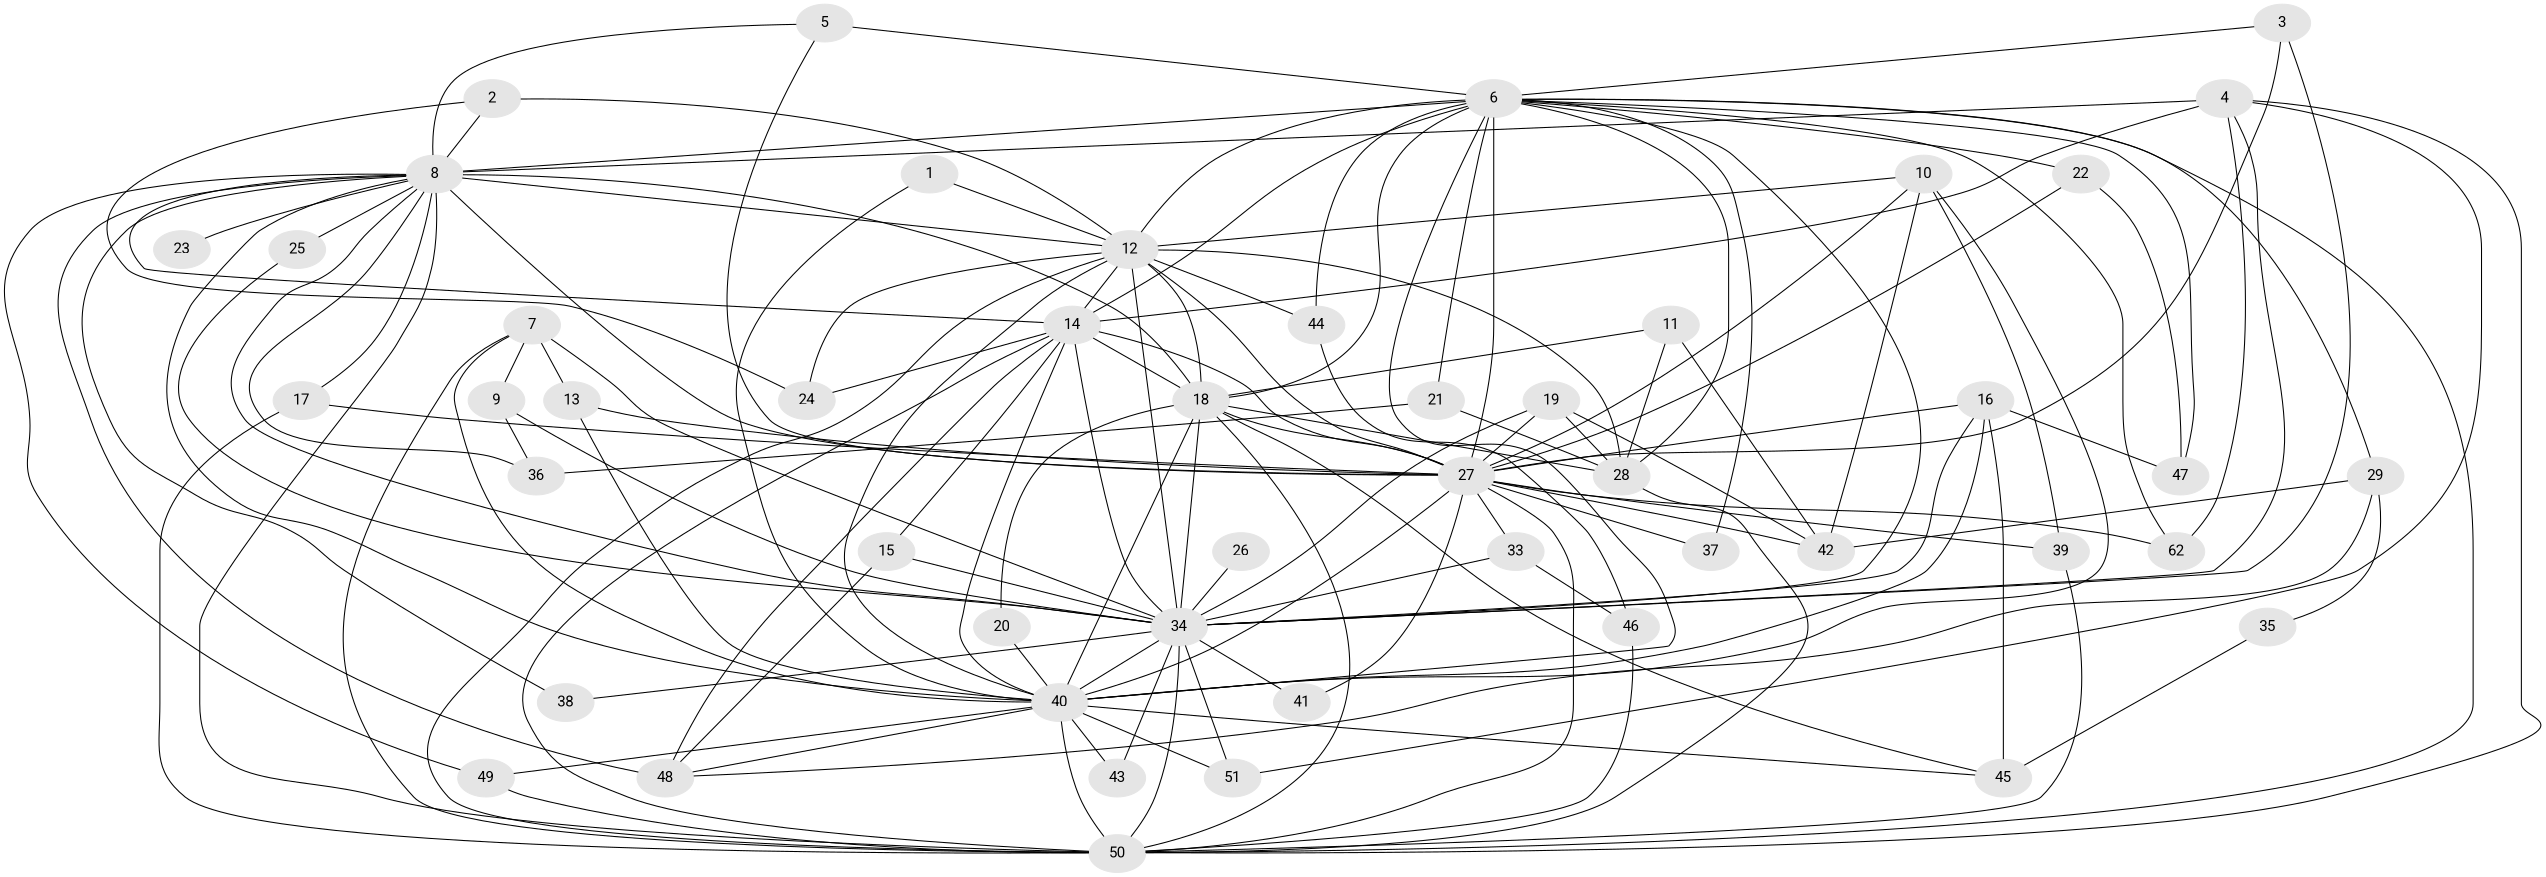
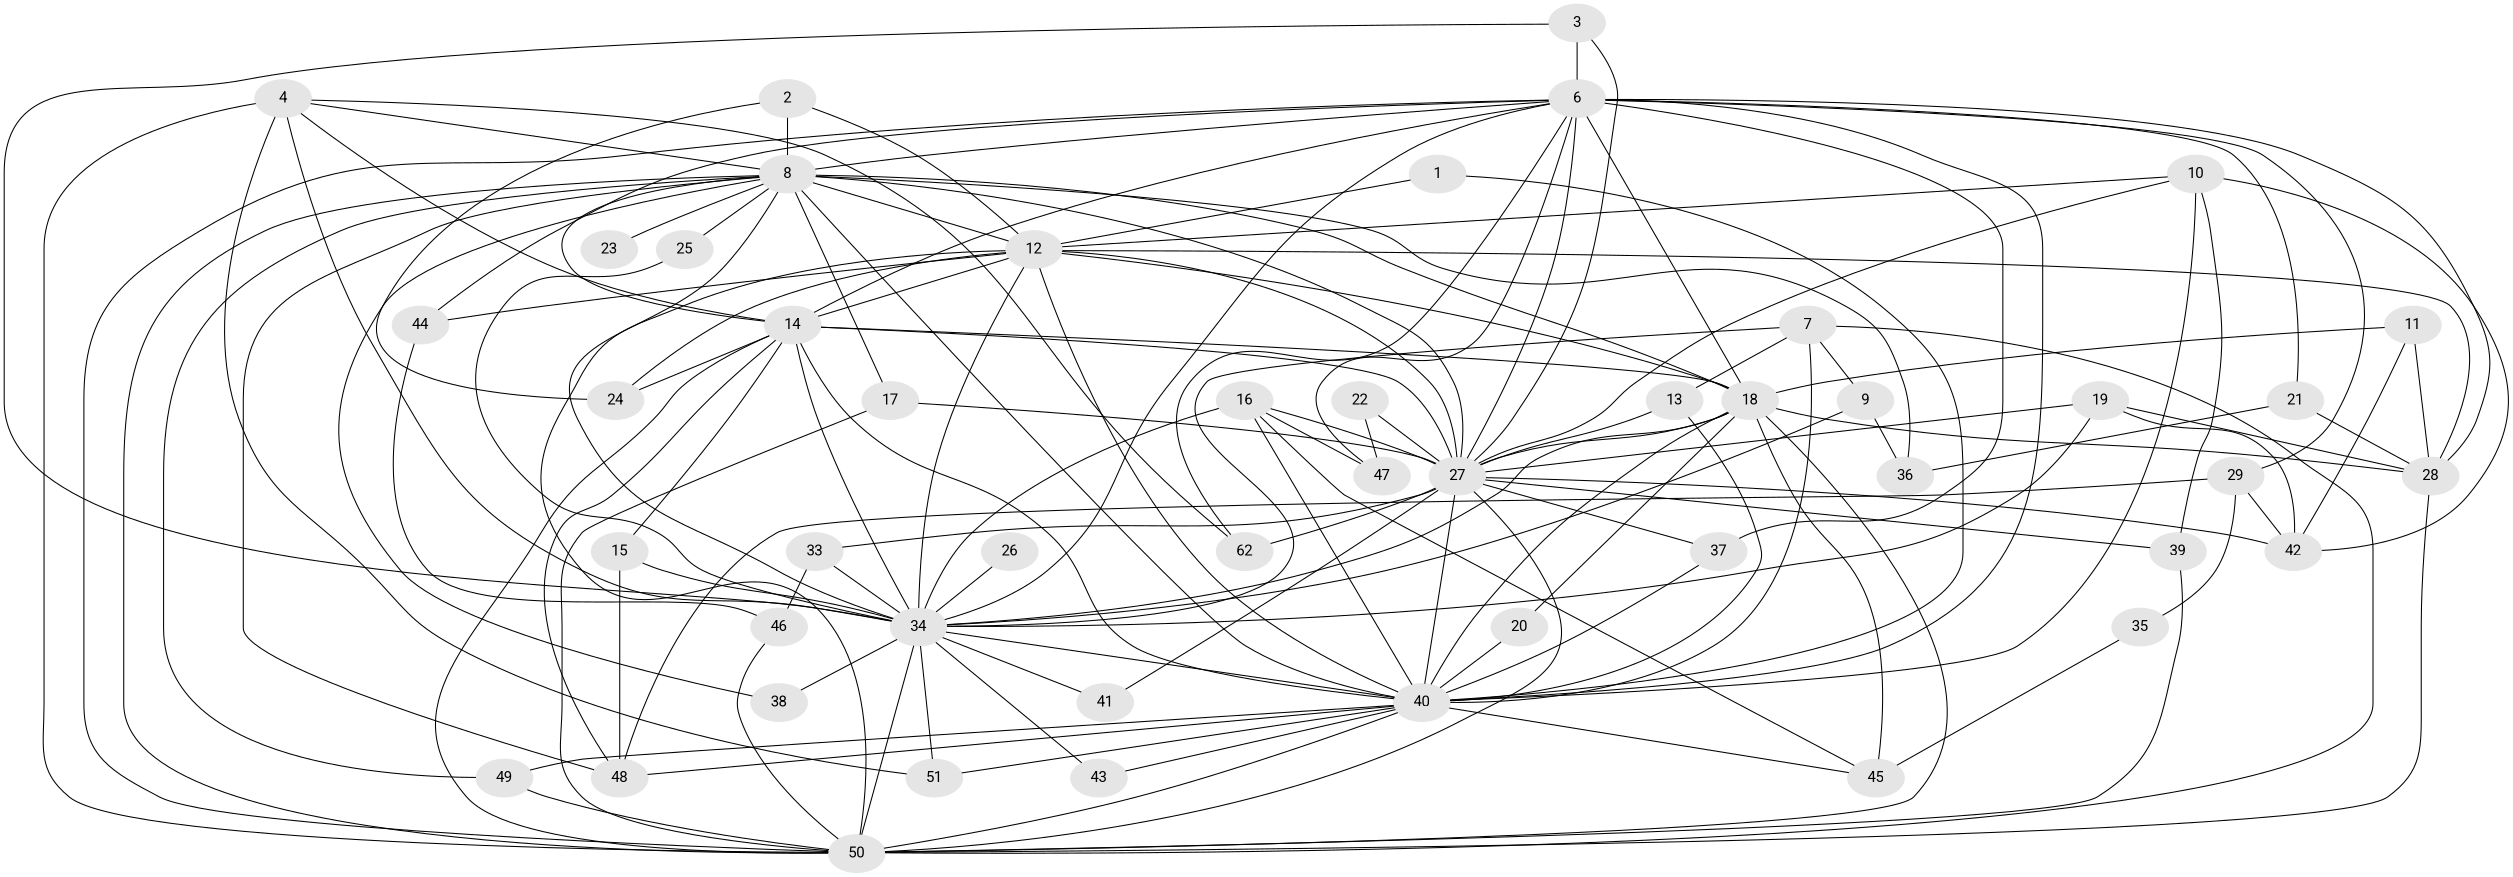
node "5": removed
edge "6" -- "22": removed
edge "6" -- "12": removed
edge "37" -- "40": added
